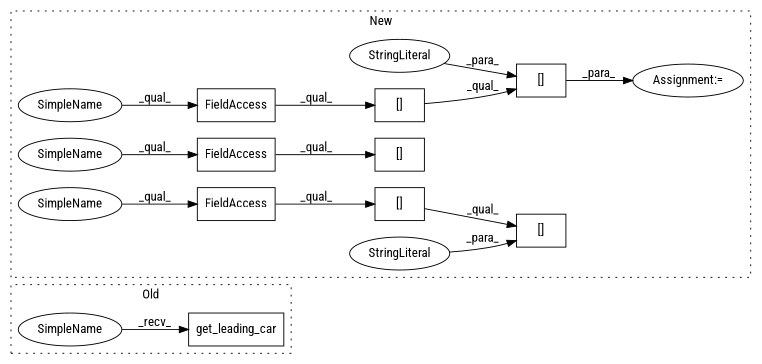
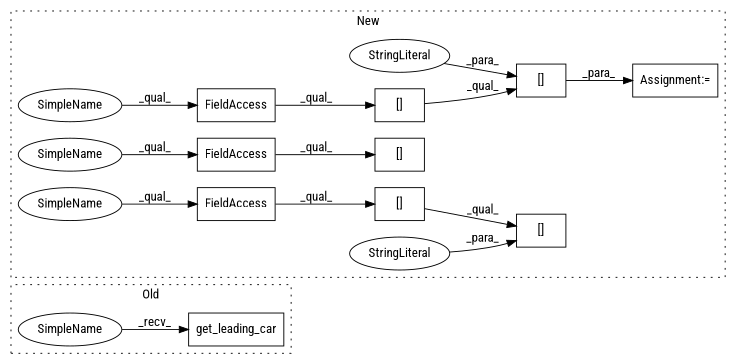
node "Assignment:=": shape ellipse -> box
